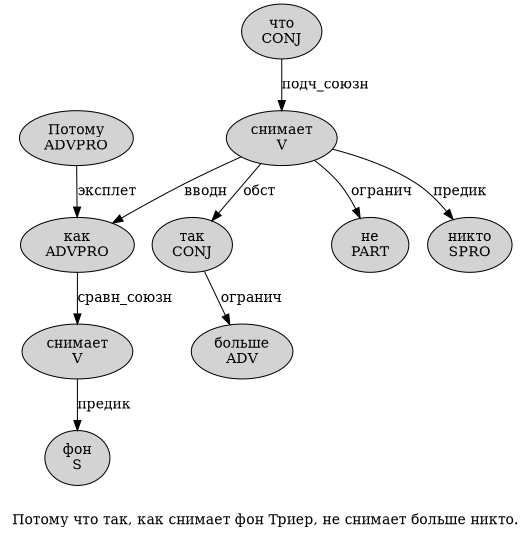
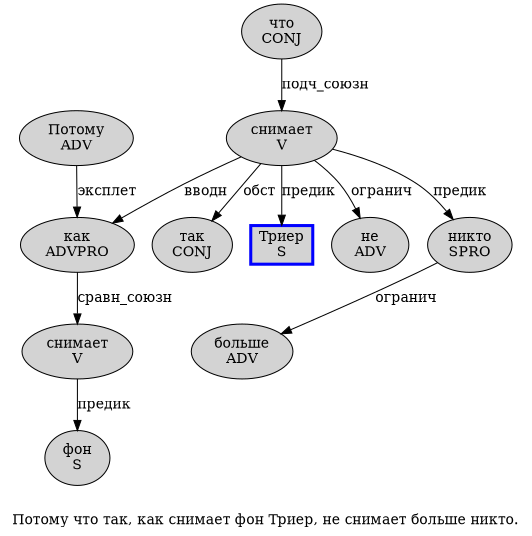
node "Потому ADVPRO": label "Потому ADVPRO" -> "Потому ADV"
node "Триер S": added
node "не PART": label "не PART" -> "не ADV"
edge "так CONJ" -> "больше ADV": now "никто SPRO" -> "больше ADV"
